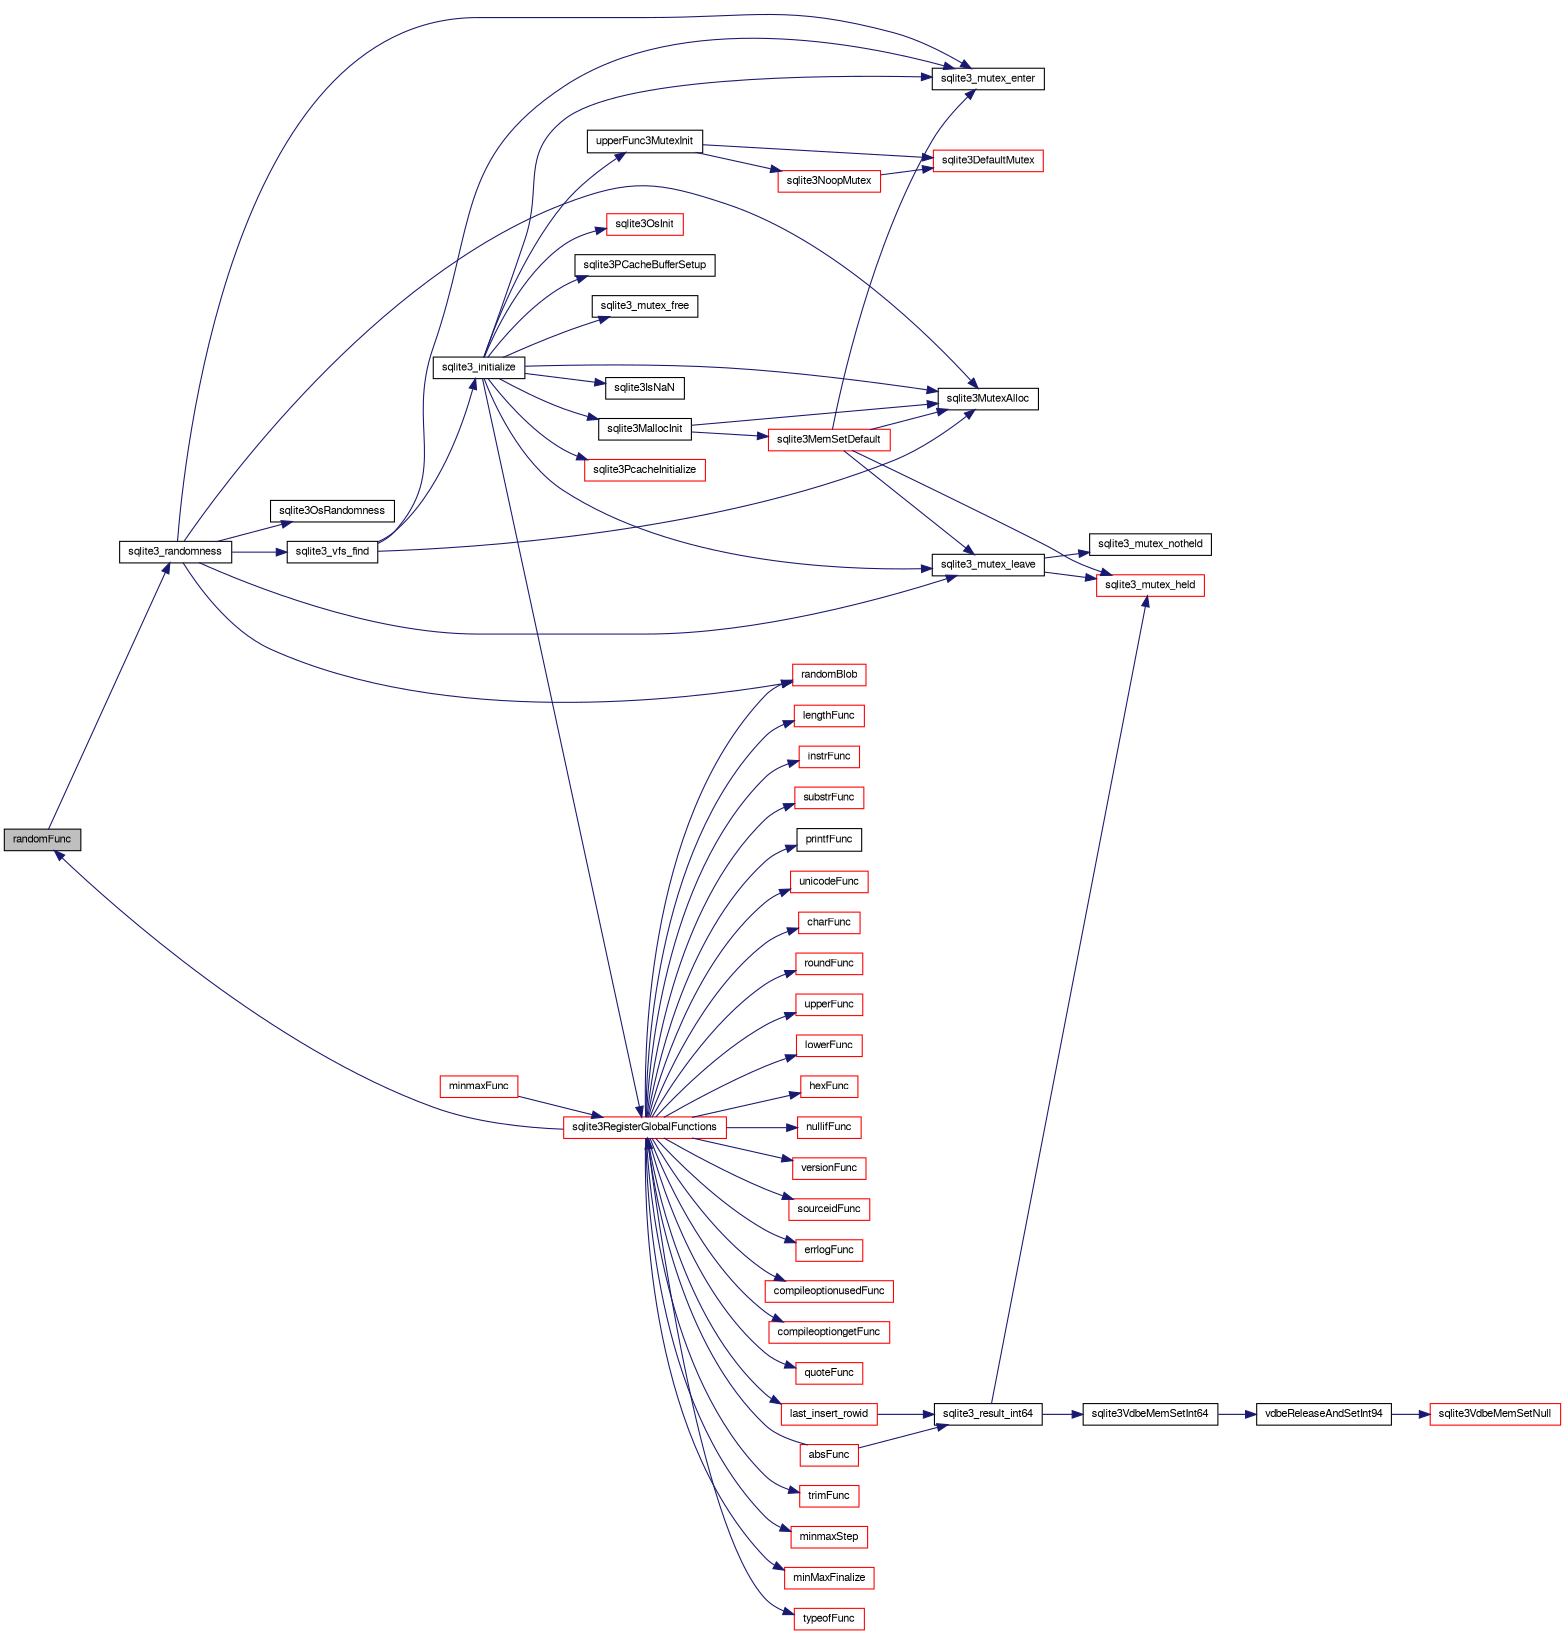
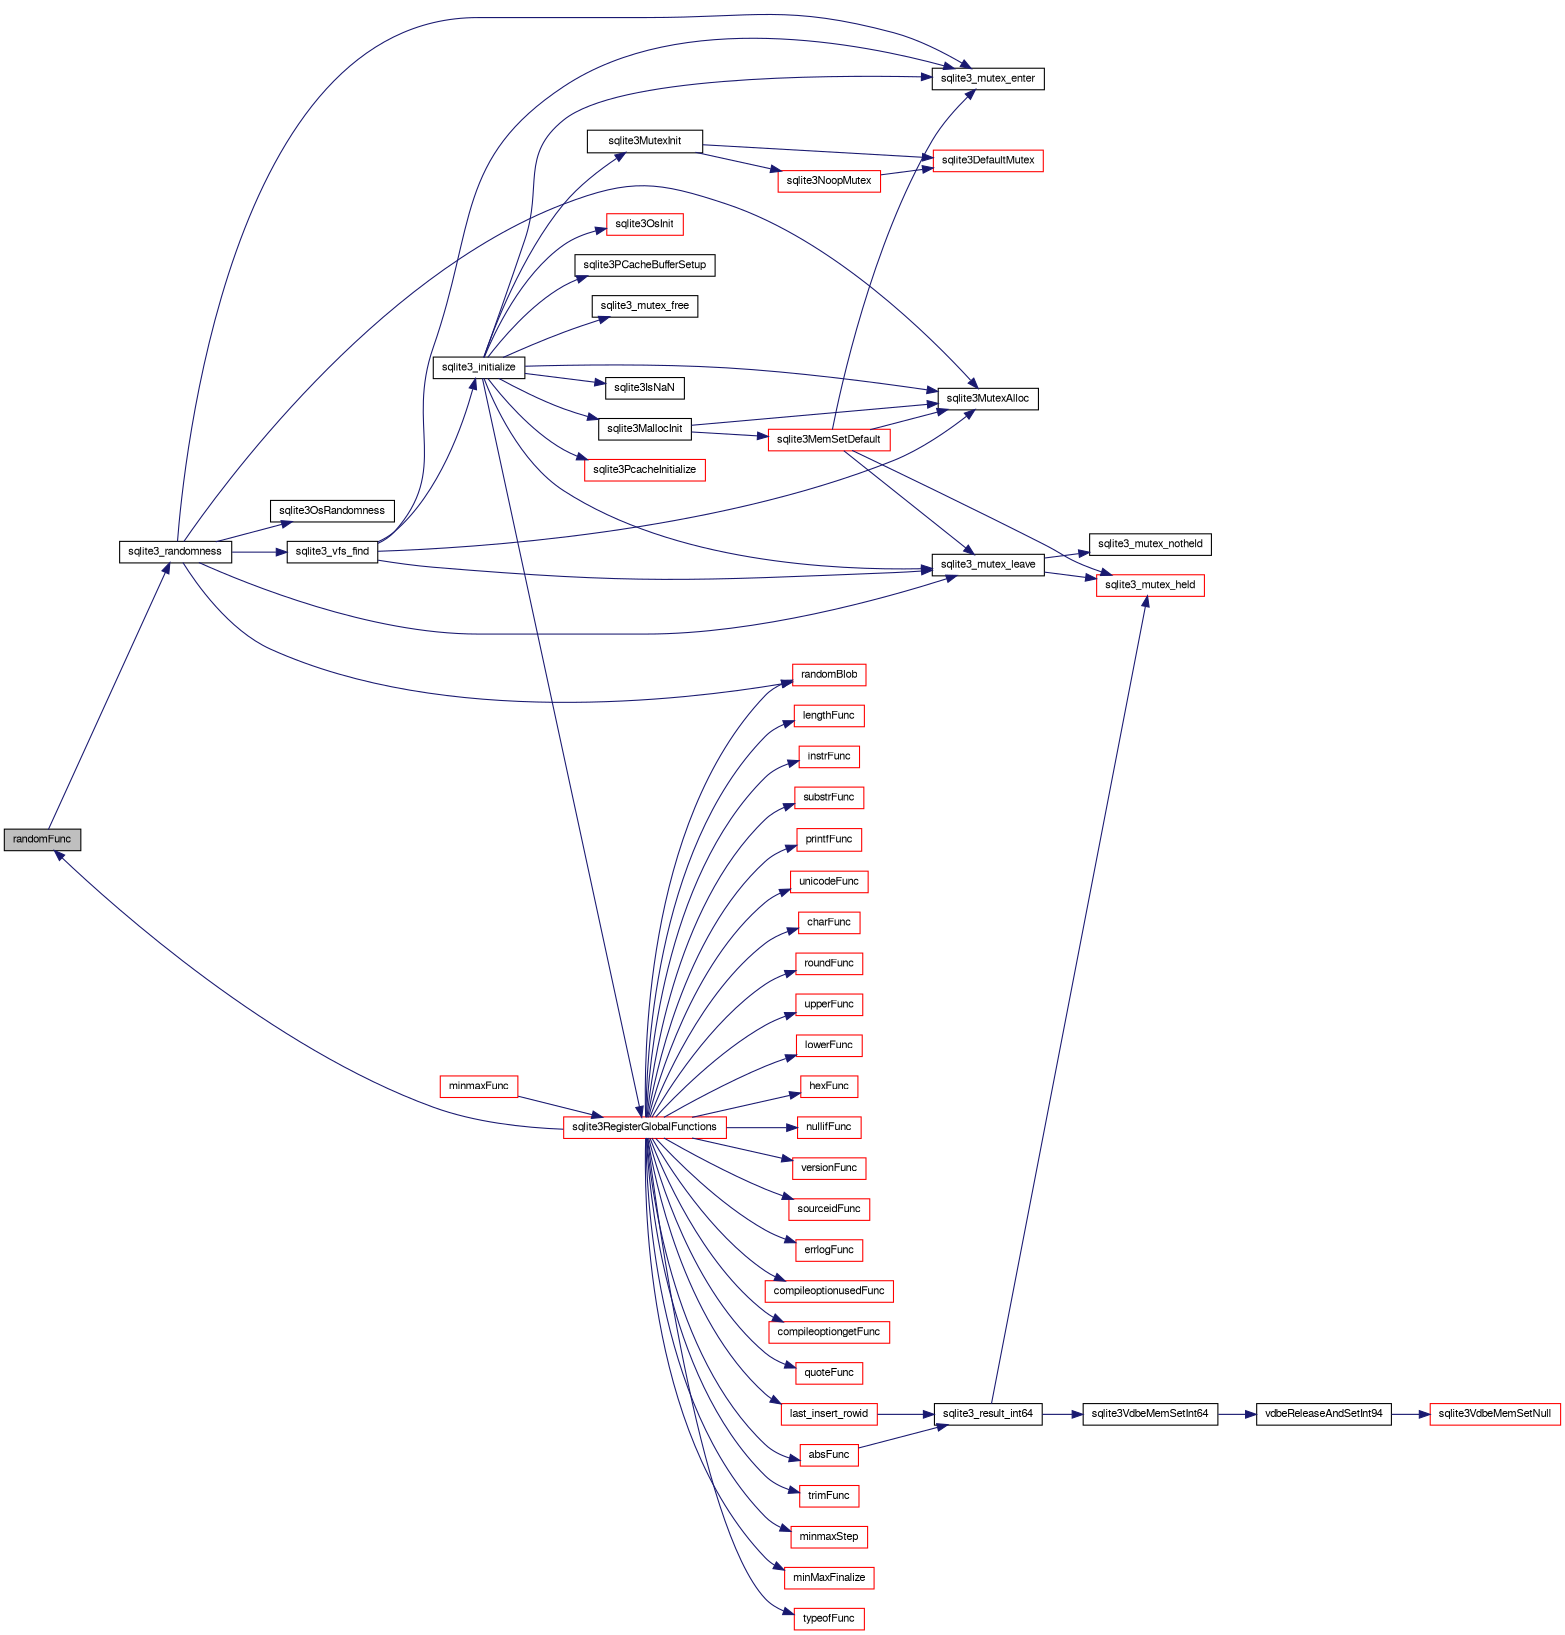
node "upperFunc3MutexInit": label "upperFunc3MutexInit" -> "sqlite3MutexInit"
edge "sqlite3_vfs_find" -> "sqlite3_mutex_leave": added
node "printfFunc": color black -> red
edge "absFunc" -> "sqlite3RegisterGlobalFunctions": reversed
